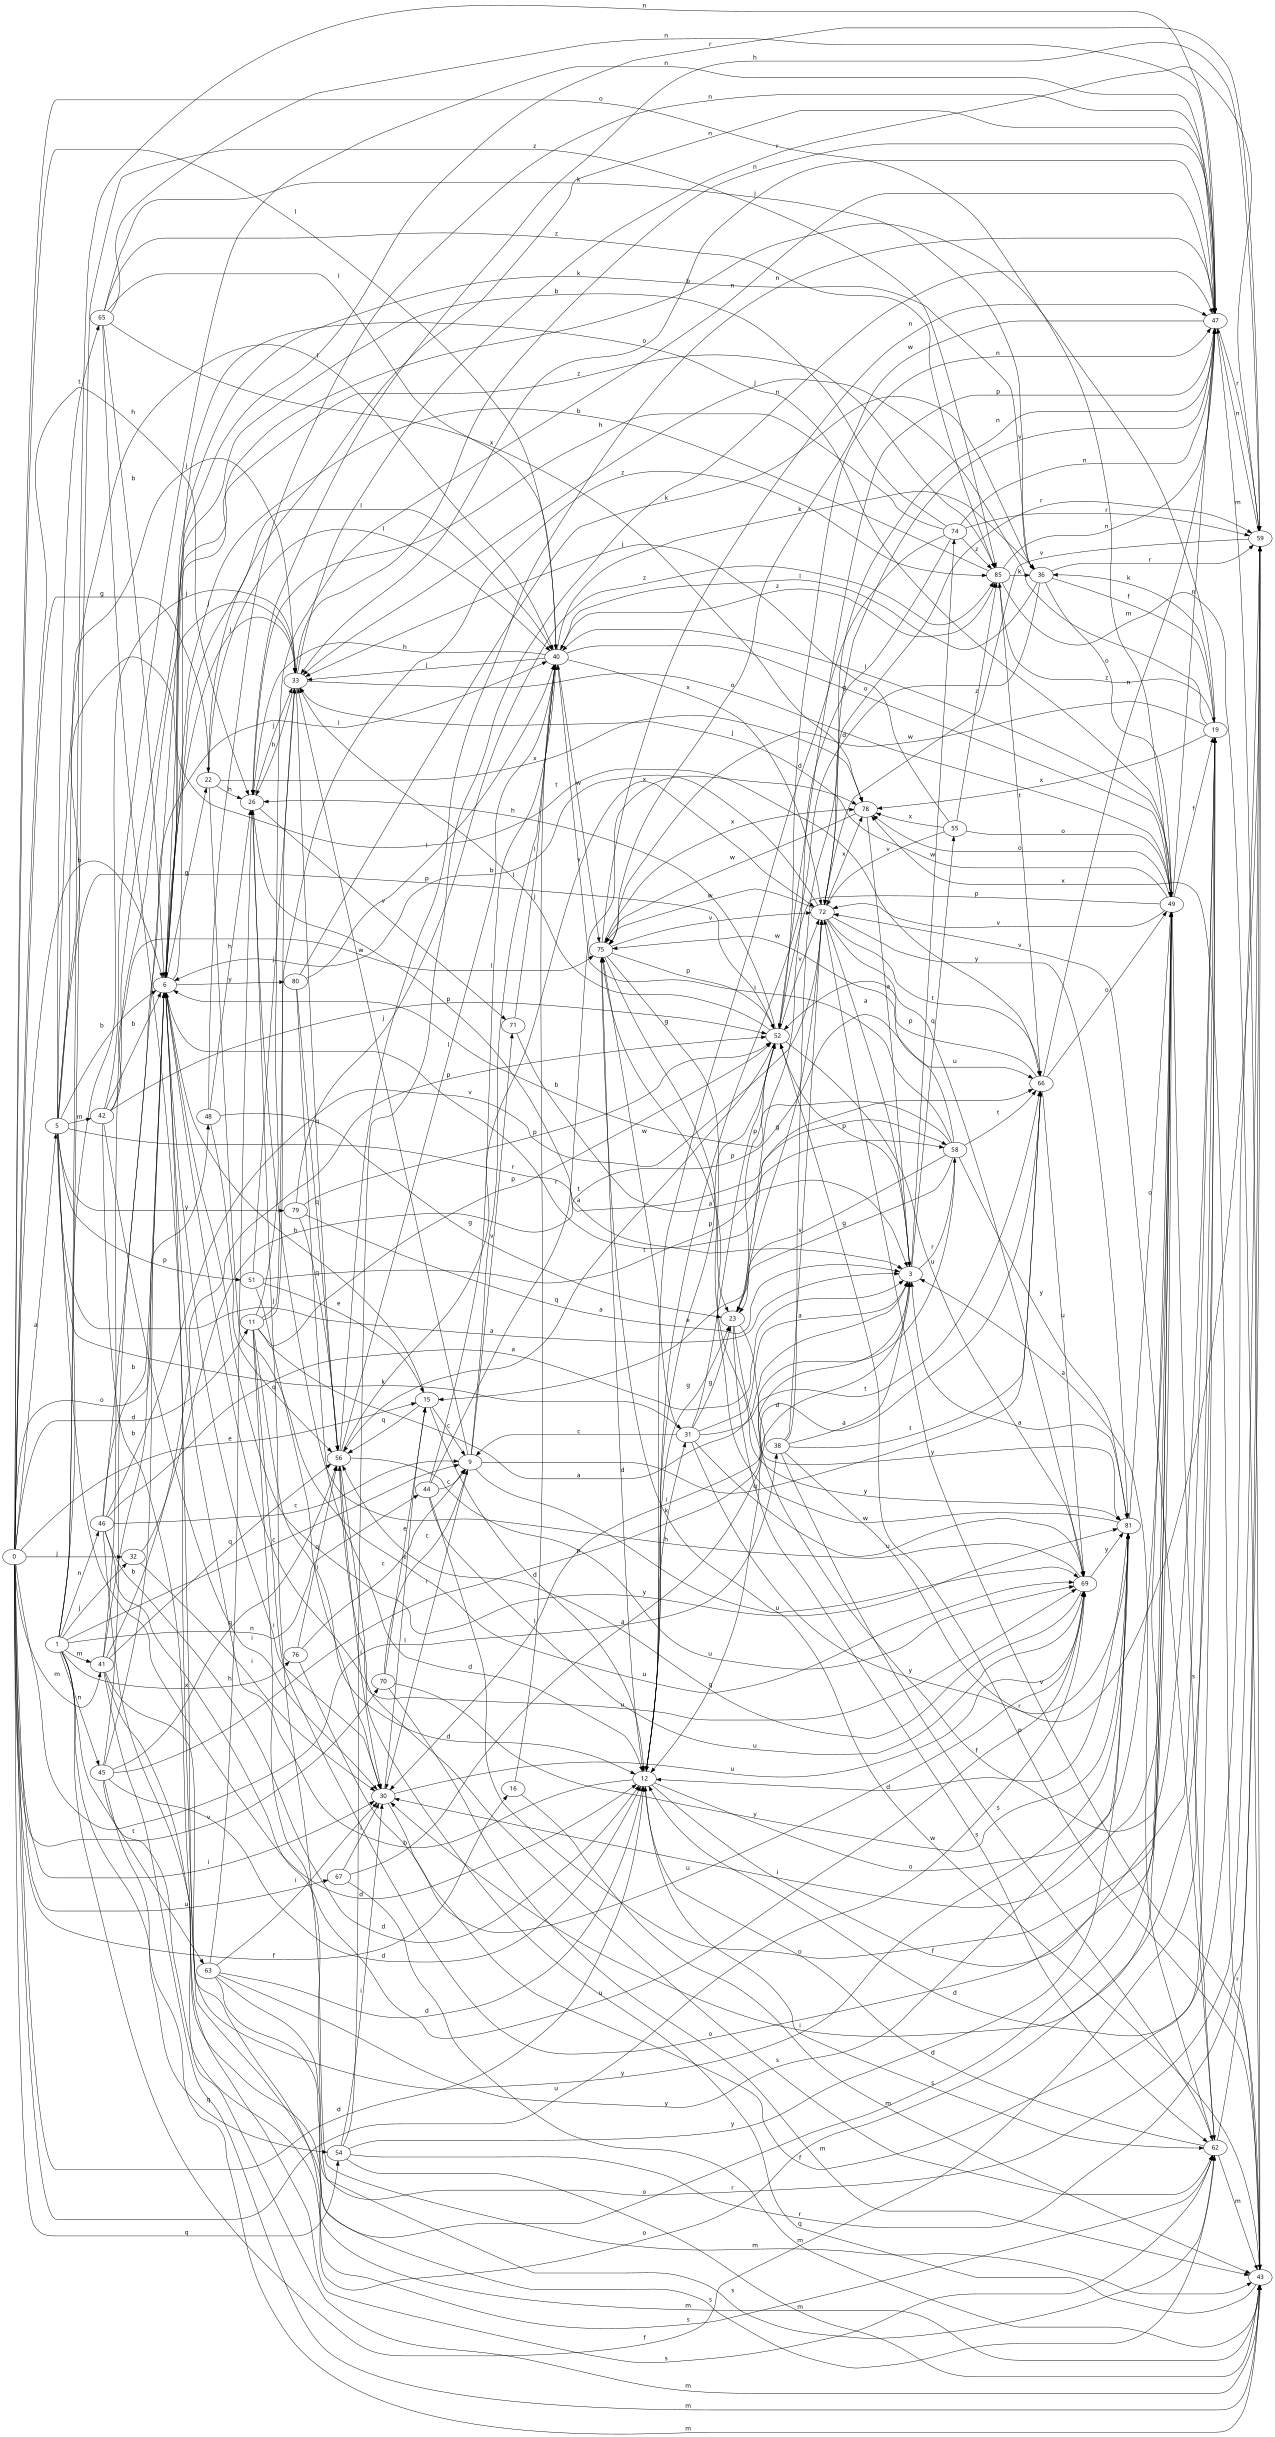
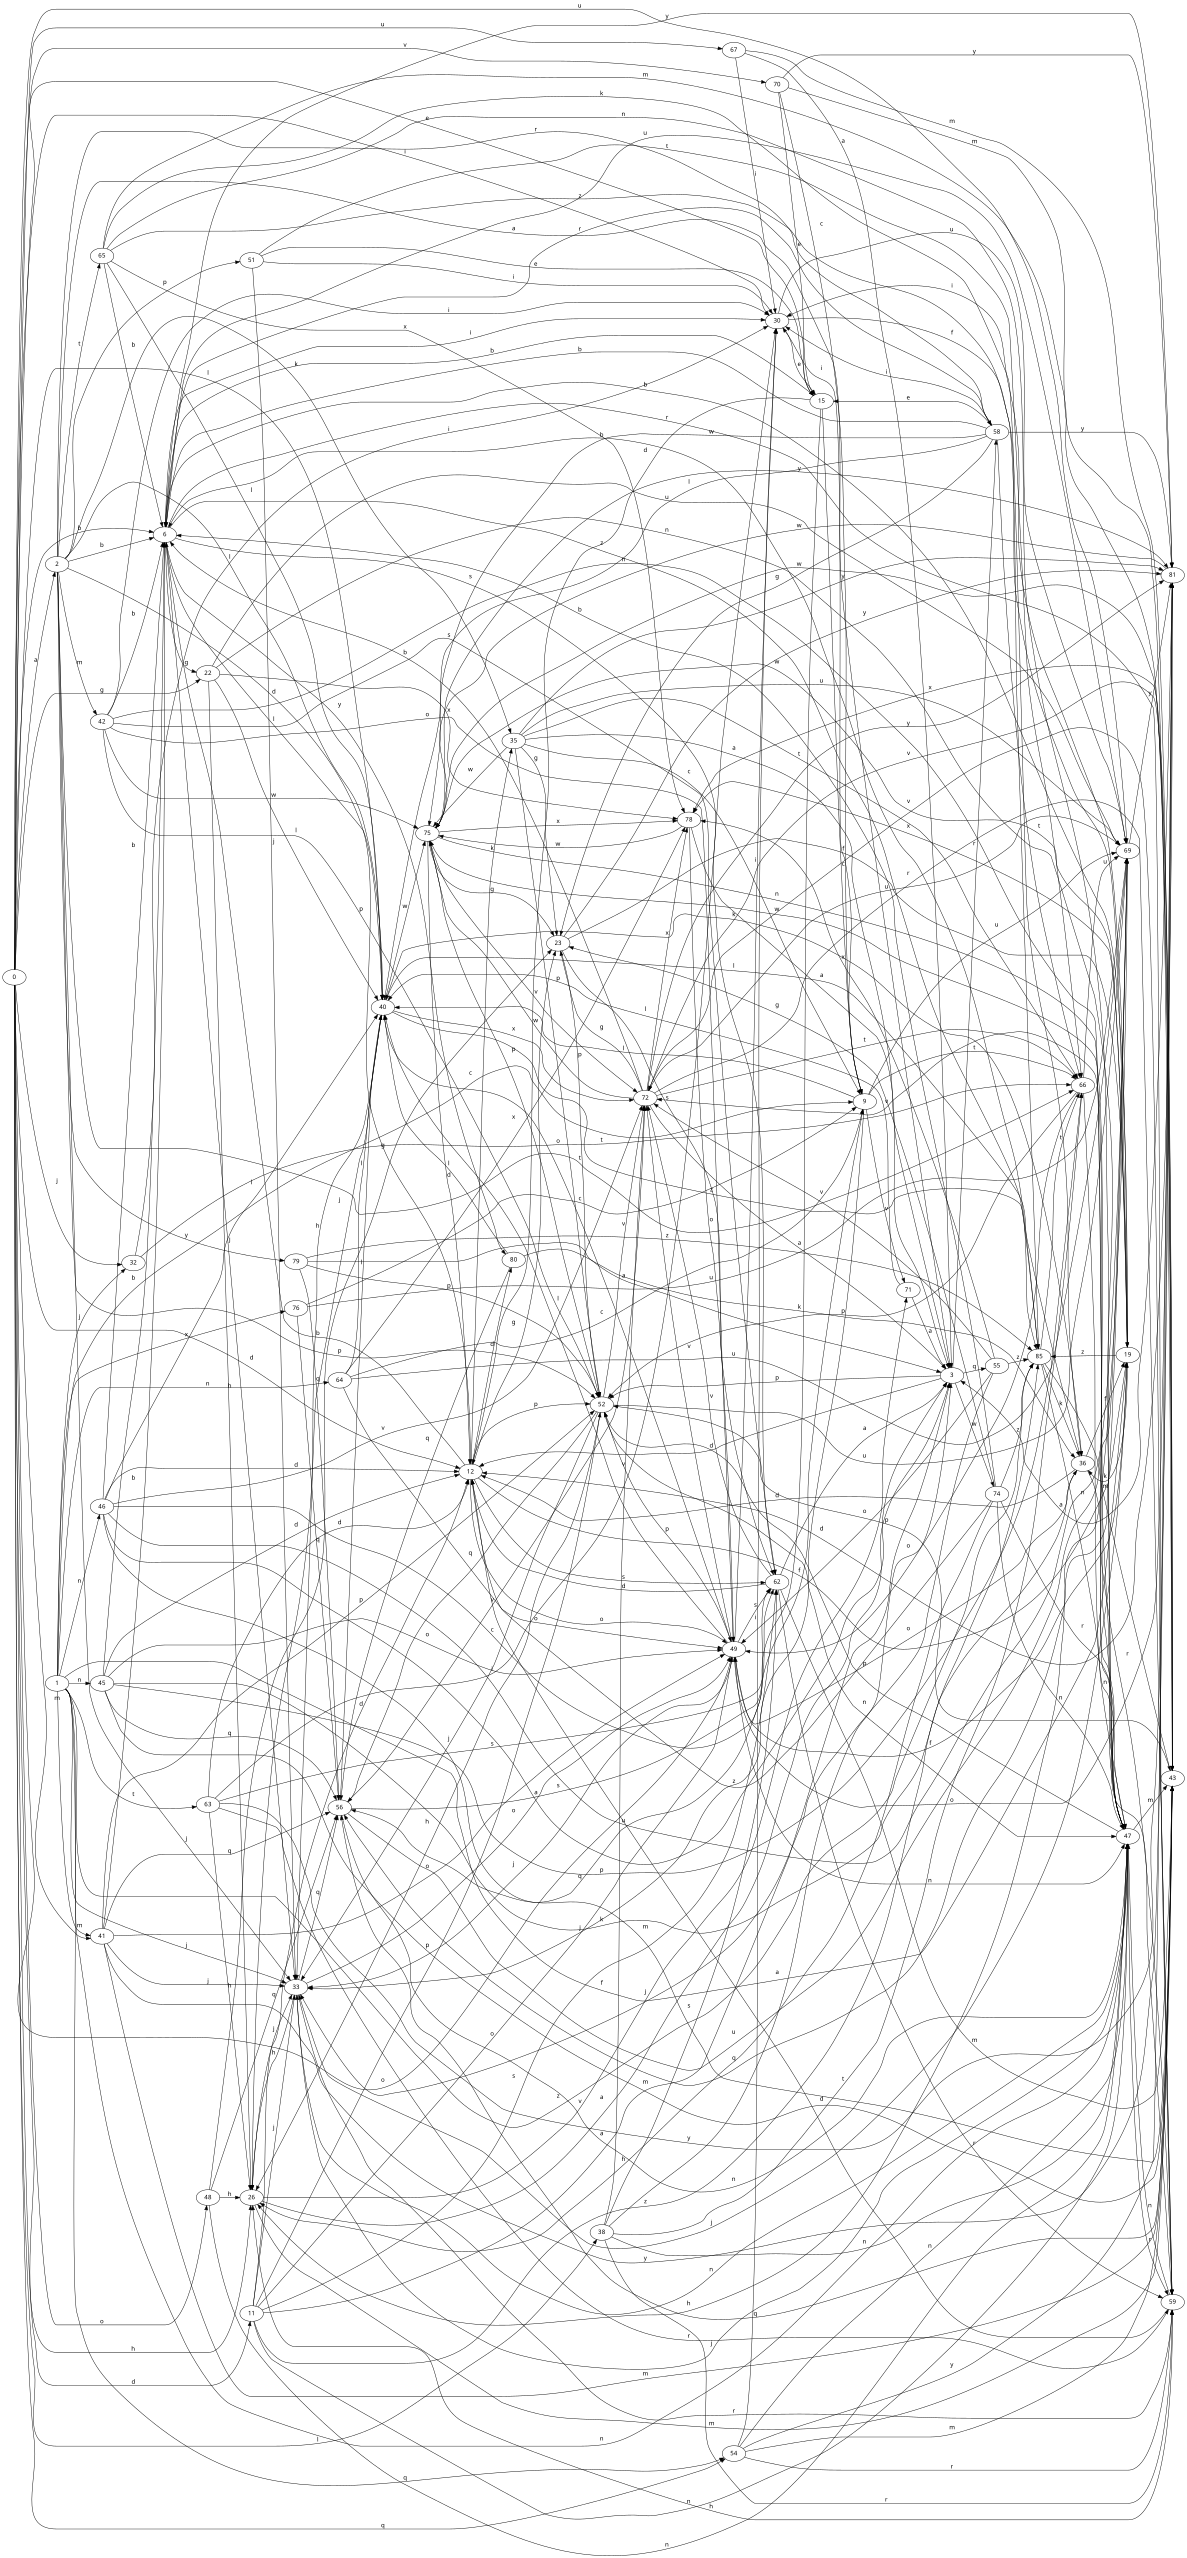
edge "74" -> "12": label "d" -> "z"
edge "49" -> "78": reversed
node "5": label "5" -> "2"
edge "80" -> "12": reversed
node "31": label "31" -> "35"
edge "9" -> "66": label "q" -> "t"
node "44": label "44" -> "64"
edge "56" -> "30": removed, label "i"
node "16": removed
